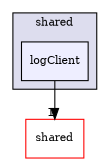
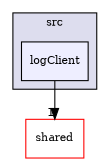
cluster "shared": label "shared" -> "src"
